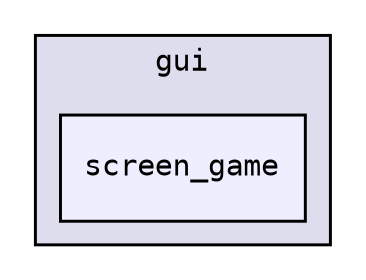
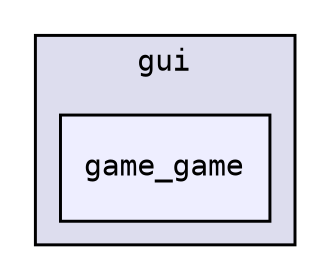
node "screen_game": label "screen_game" -> "game_game"
